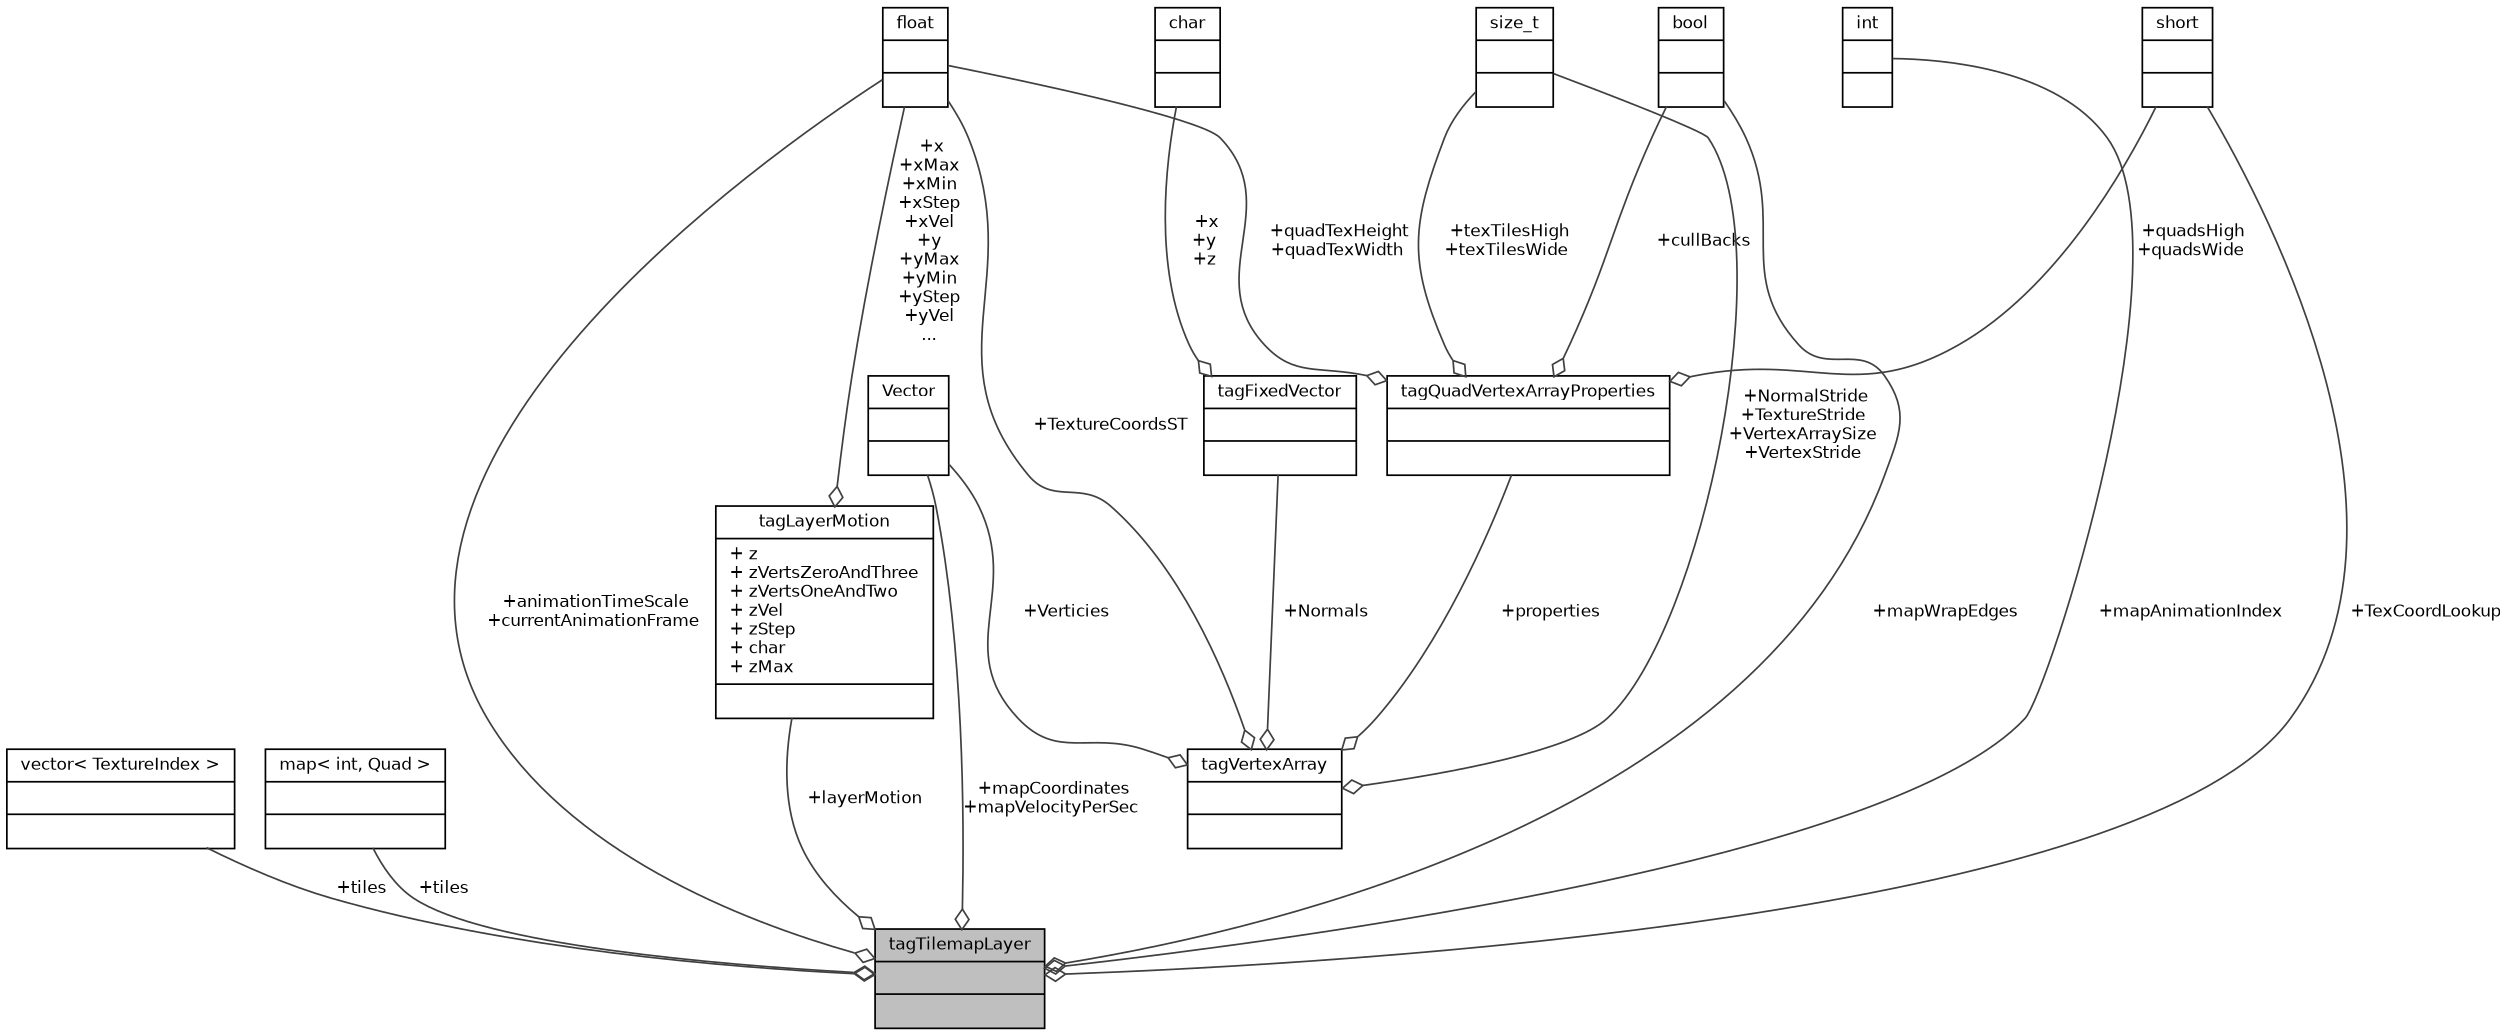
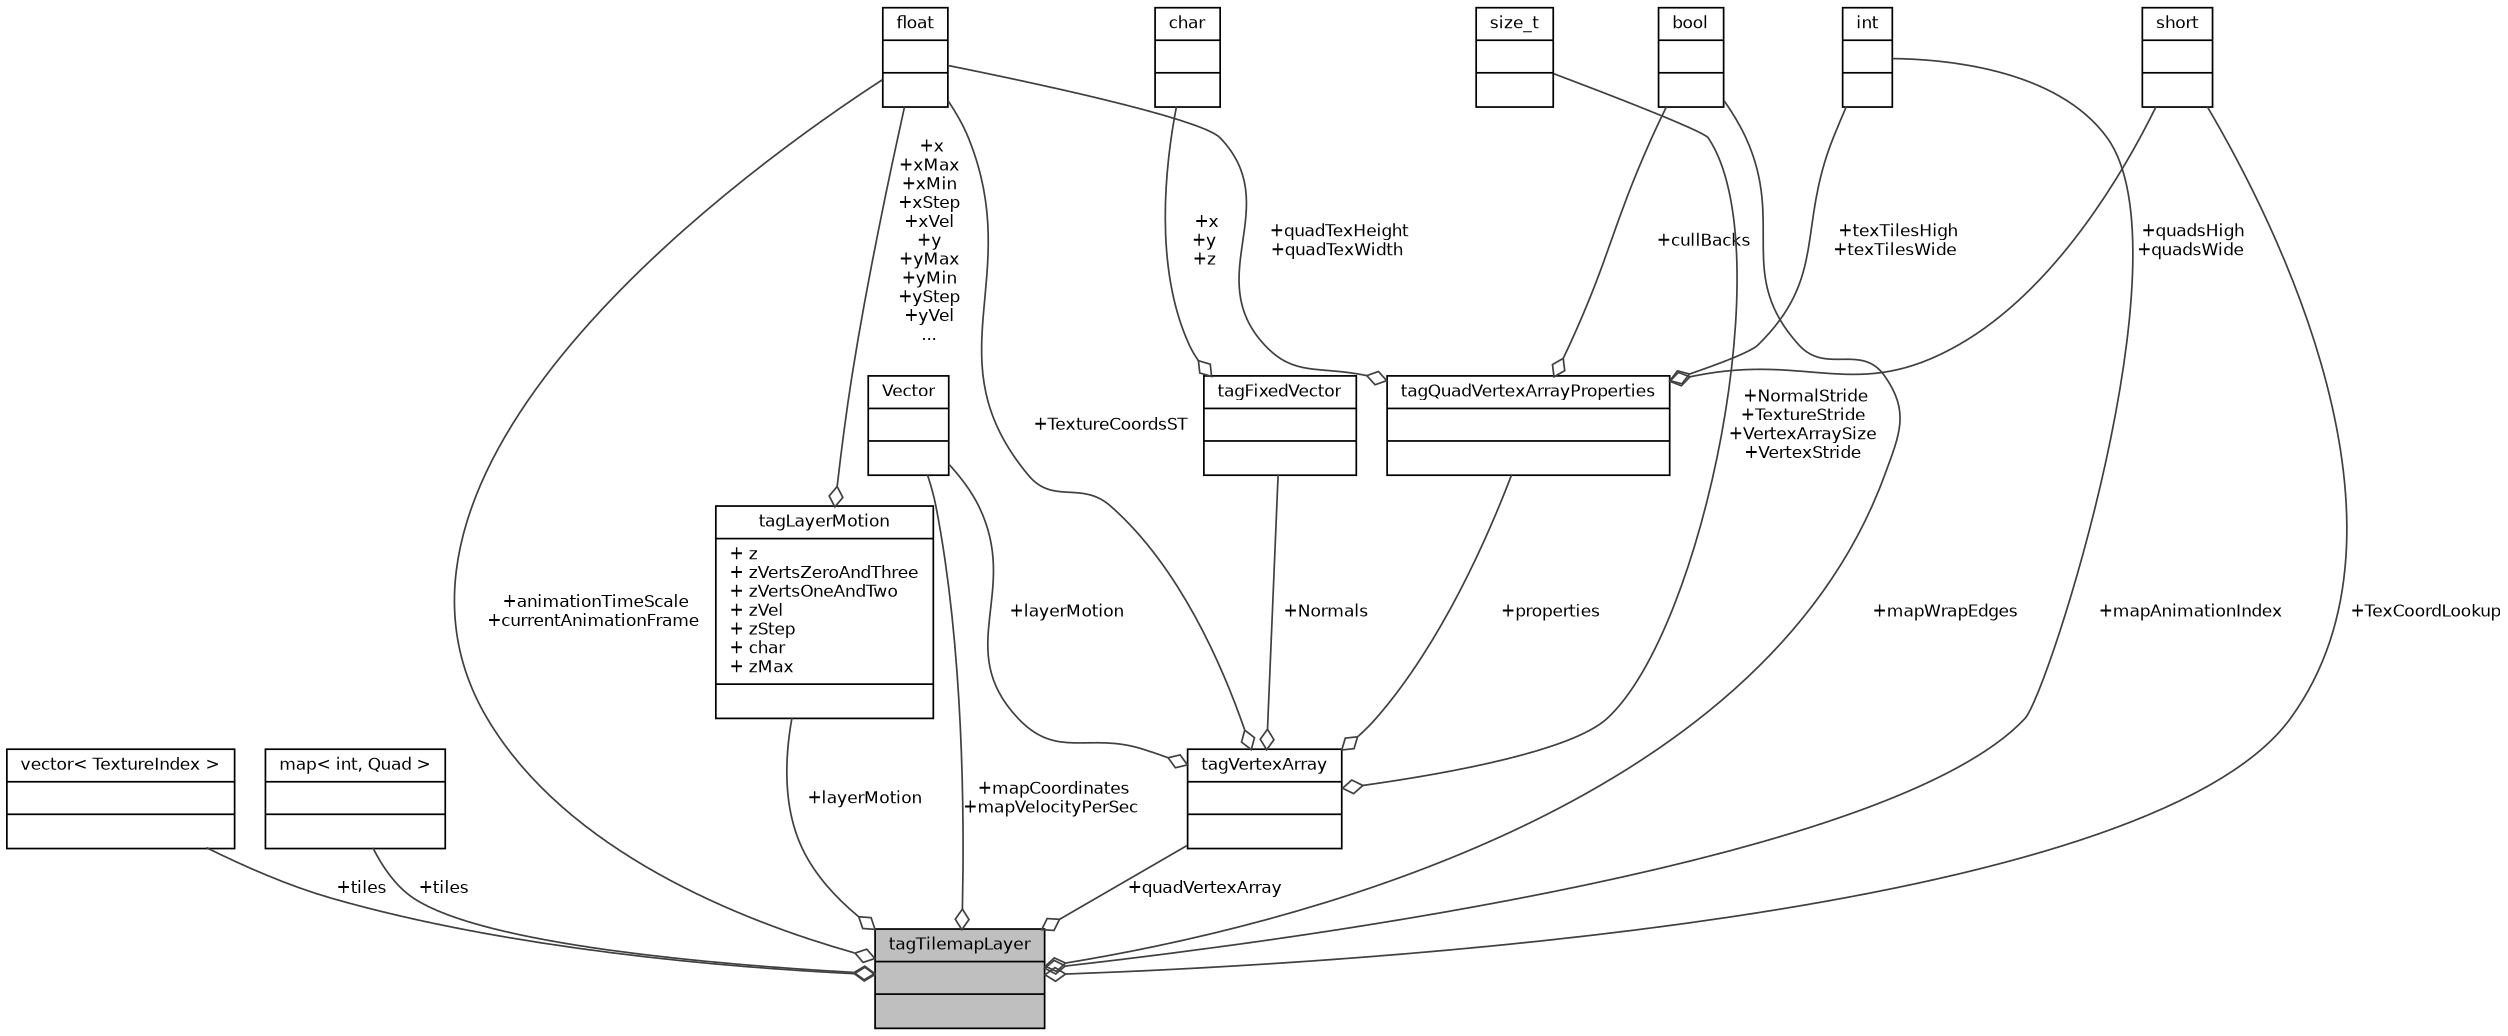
edge "size_t" -> "tagQuadVertexArrayProperties": now "int" -> "tagQuadVertexArrayProperties"
edge "Vector" -> "tagVertexArray": label " +Verticies" -> " +layerMotion"
edge "tagVertexArray" -> "tagTilemapLayer": added, label "+quadVertexArray"
